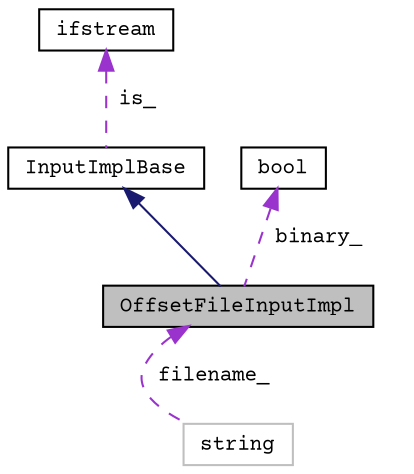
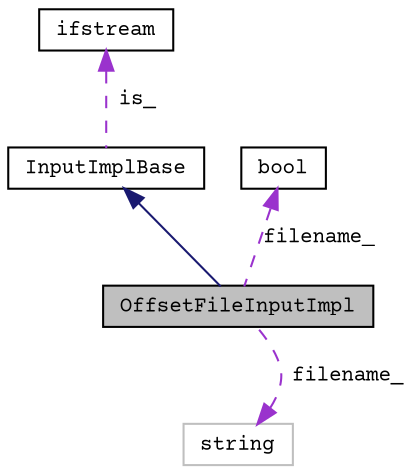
edge "OffsetFileInputImpl" -> "bool": label " binary_" -> " filename_"
edge "string" -> "OffsetFileInputImpl": reversed
